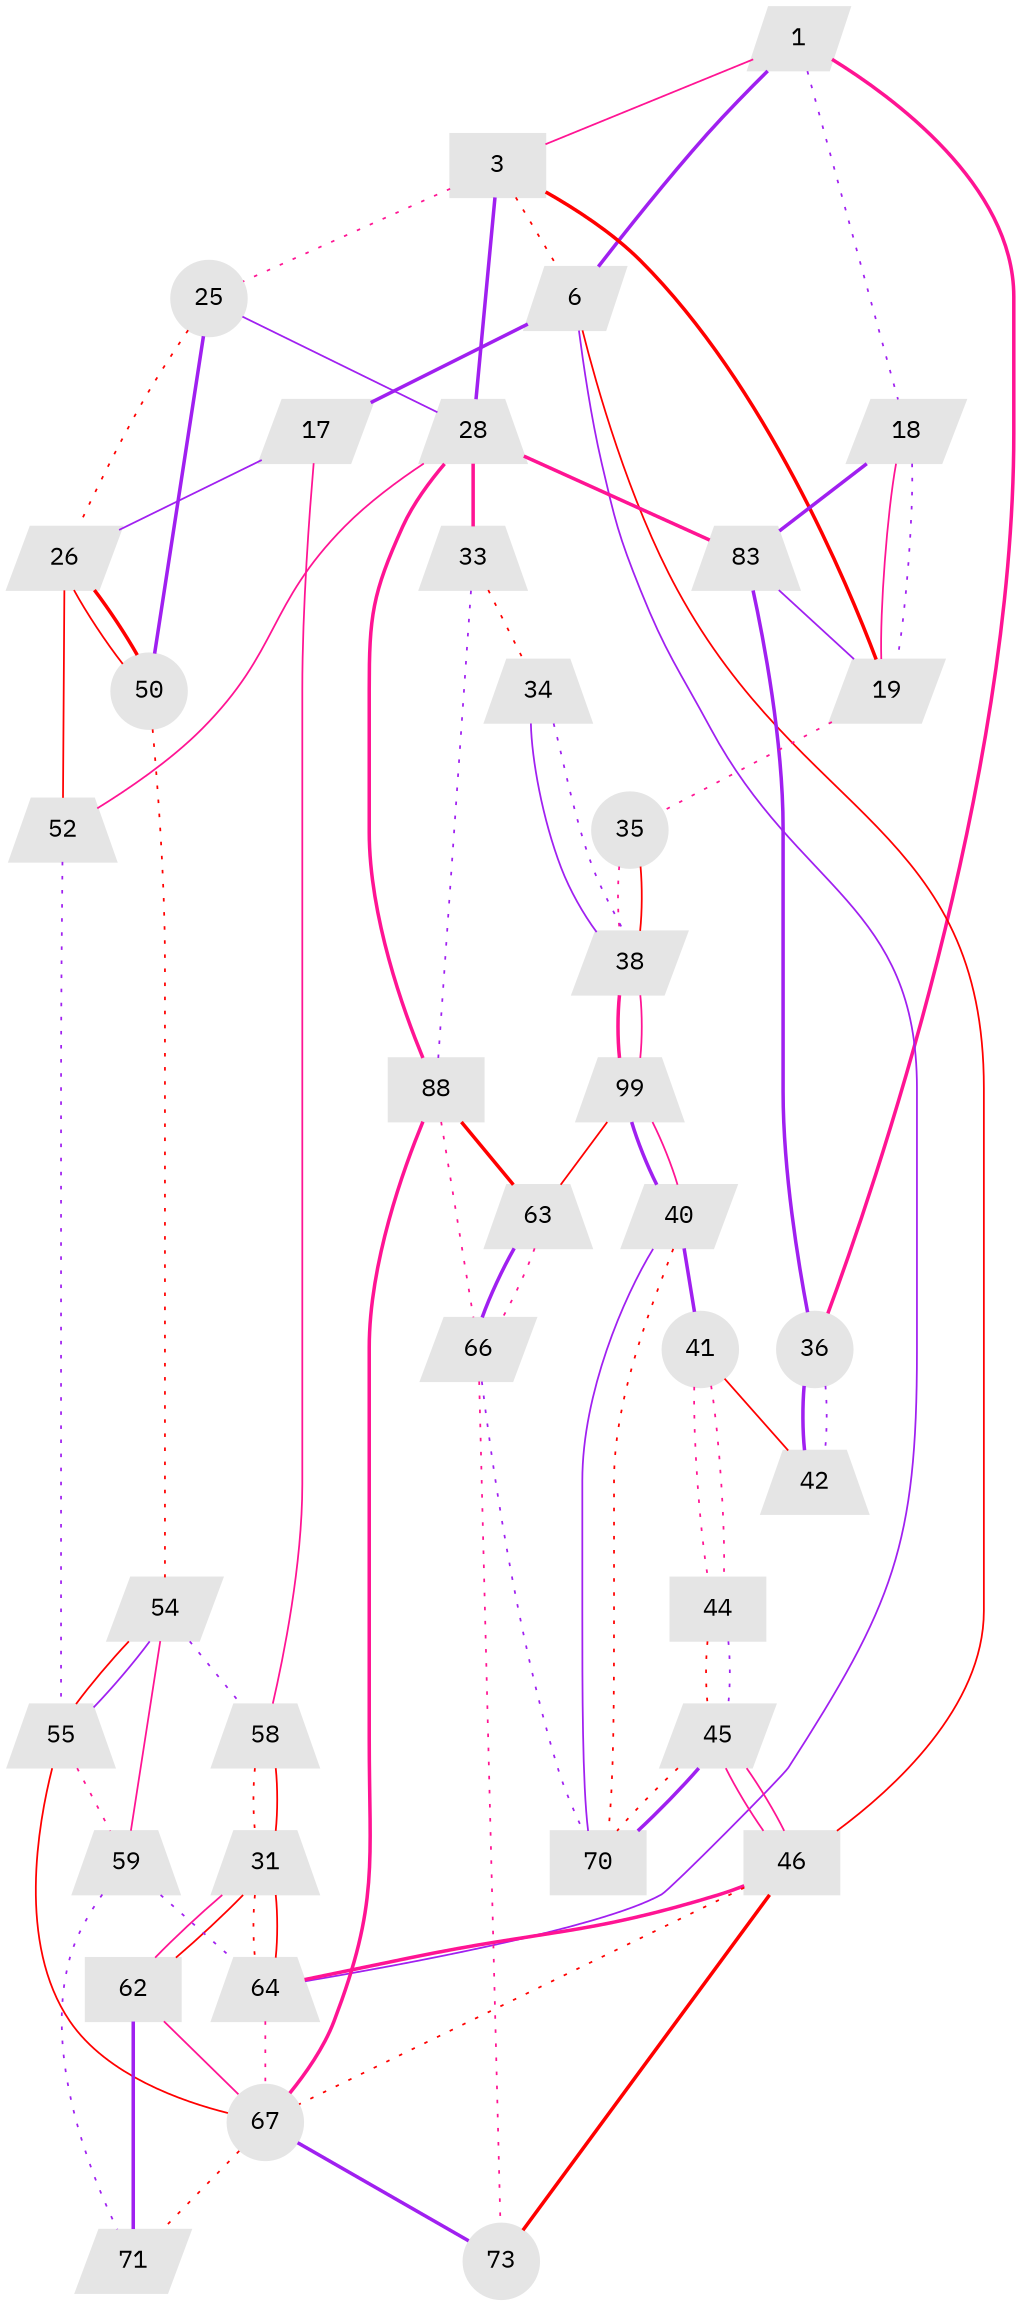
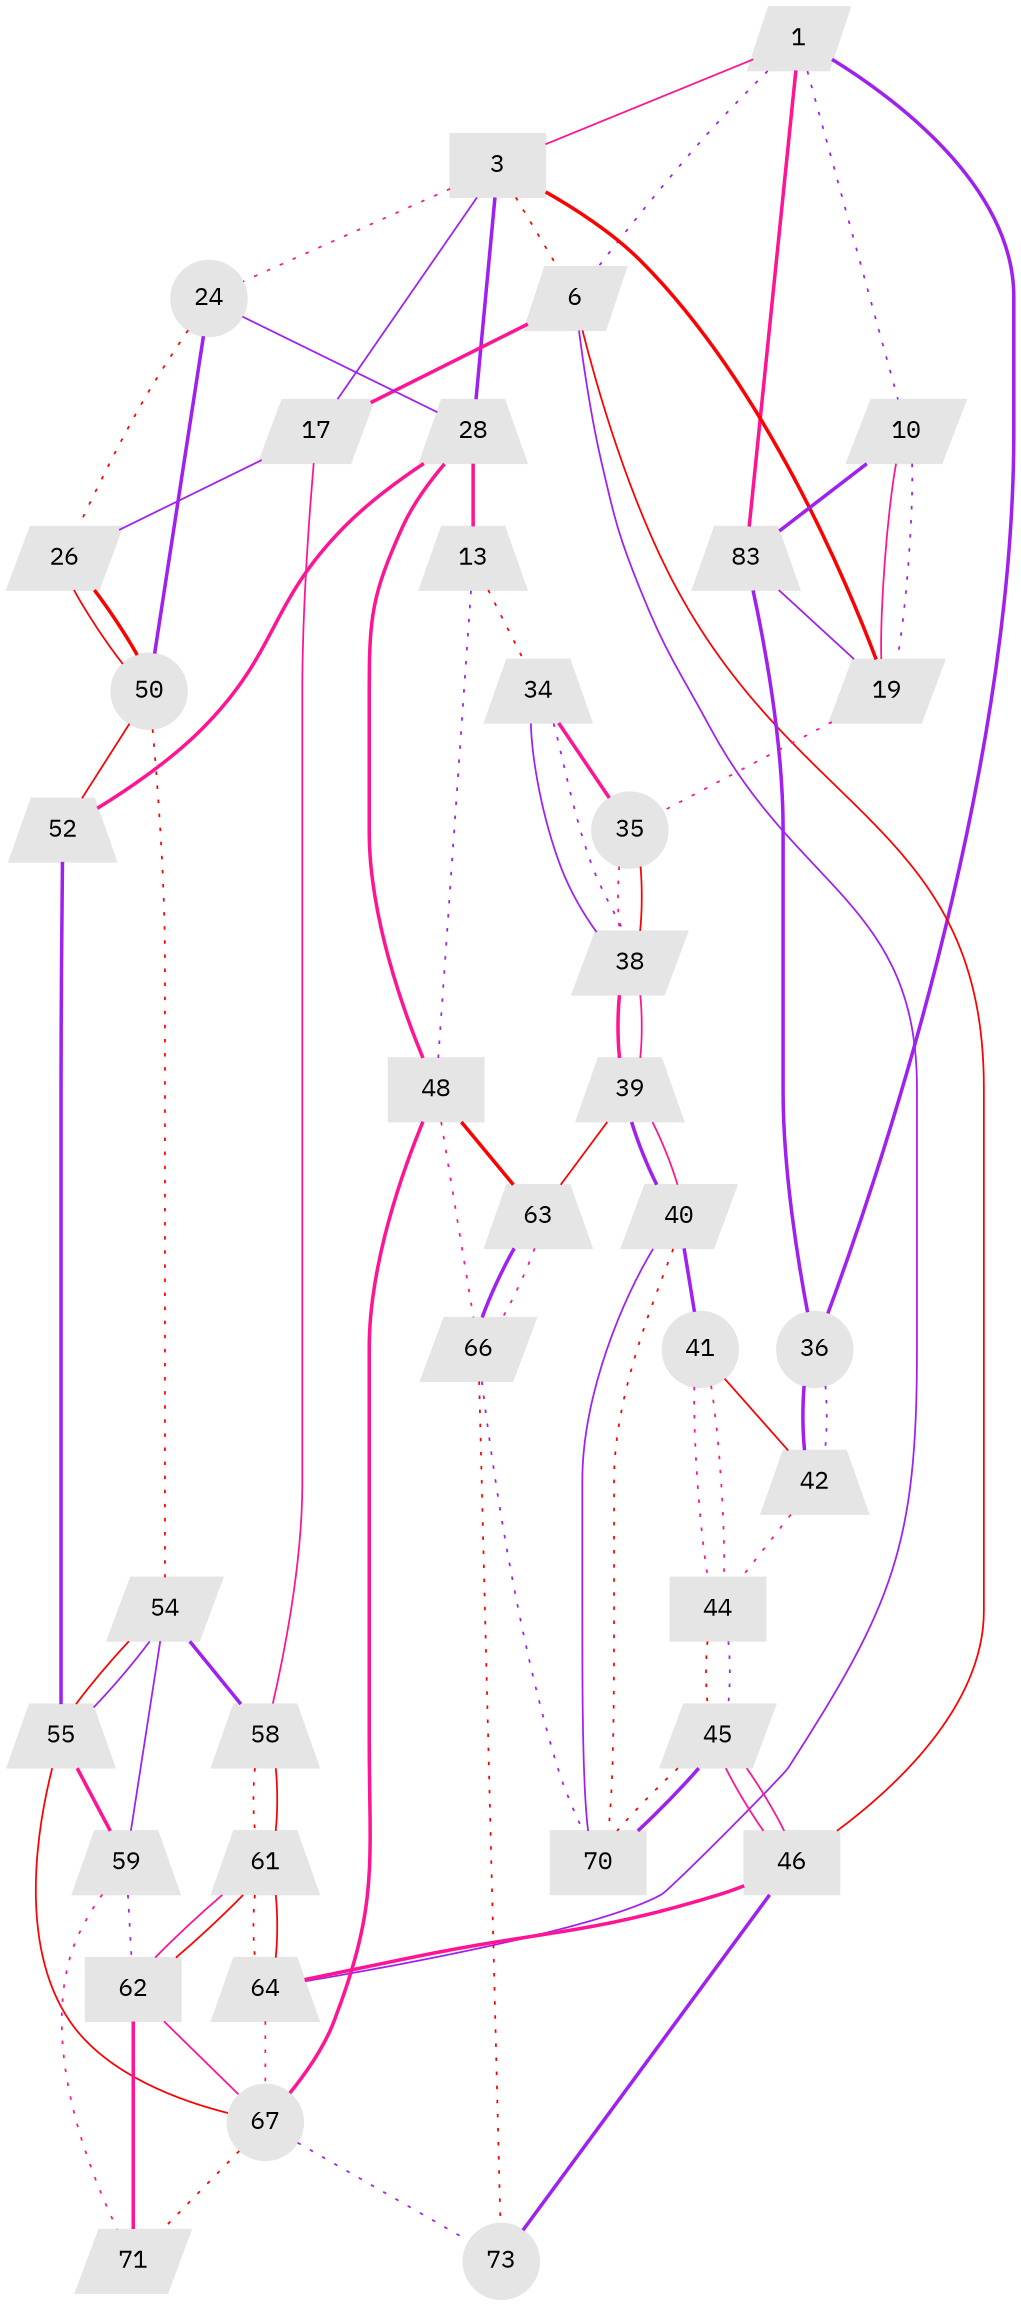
edge "1" -- "6": style bold -> dotted
node "25": label "25" -> "24"
edge "3" -- "17": added
edge "6" -- "17": color purple -> deeppink
node "18": label "18" -> "10"
edge "28" -- "83": now "1" -- "83"
node "33": label "33" -> "13"
edge "28" -- "52": style solid -> bold
edge "1" -- "36": color deeppink -> purple
edge "26" -- "52": now "50" -- "52"
edge "34" -- "35": added
node "88": label "88" -> "48"
node "99": label "99" -> "39"
edge "52" -- "55": style dotted -> bold
edge "42" -- "44": added
edge "54" -- "58": style dotted -> bold
edge "54" -- "59": color deeppink -> purple
edge "55" -- "59": style dotted -> bold
edge "66" -- "73": color deeppink -> red
node "31": label "31" -> "61"
edge "59" -- "64": now "59" -- "62"
edge "46" -- "67": removed
edge "59" -- "71": color purple -> deeppink
edge "46" -- "73": color red -> purple
edge "62" -- "71": color purple -> deeppink
edge "67" -- "73": style bold -> dotted
